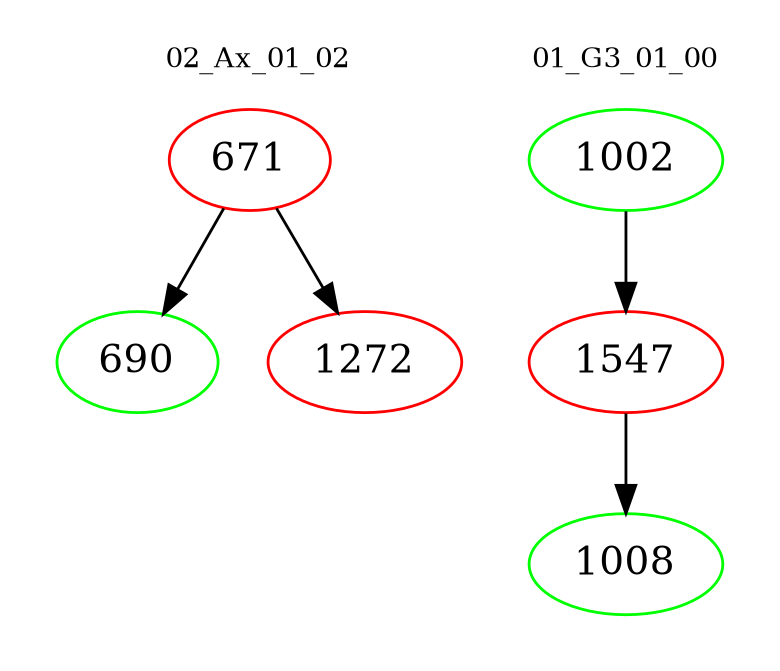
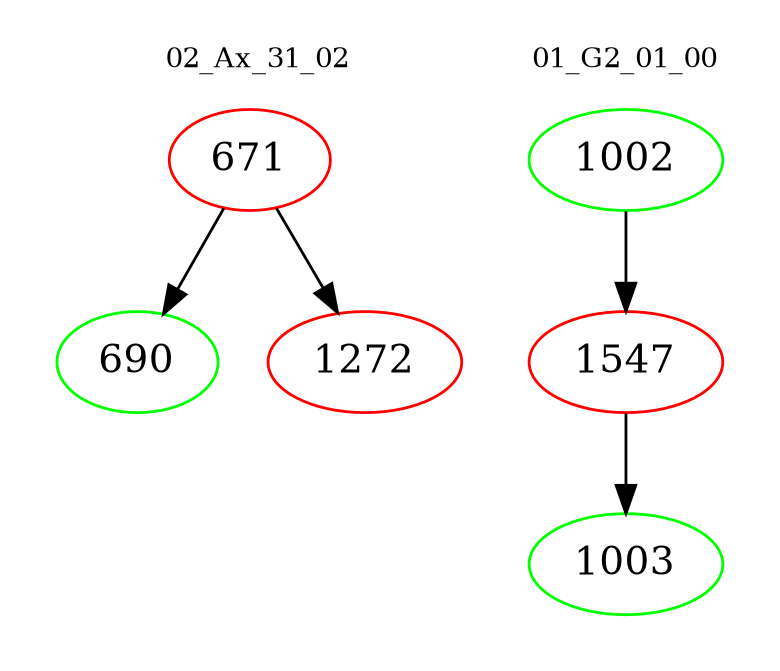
cluster "02_Ax_01_02": label "02_Ax_01_02" -> "02_Ax_31_02"
cluster "01_G3_01_00": label "01_G3_01_00" -> "01_G2_01_00"
node "1008": label "1008" -> "1003"
